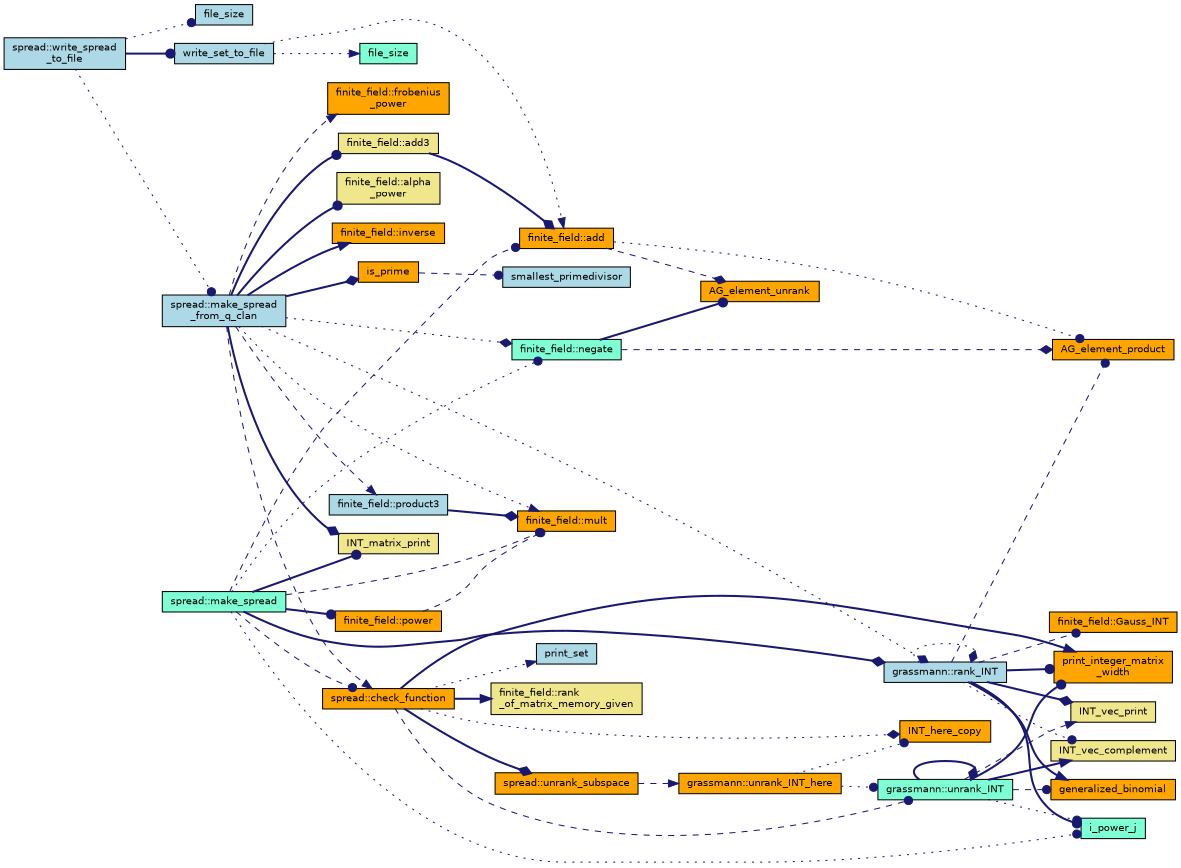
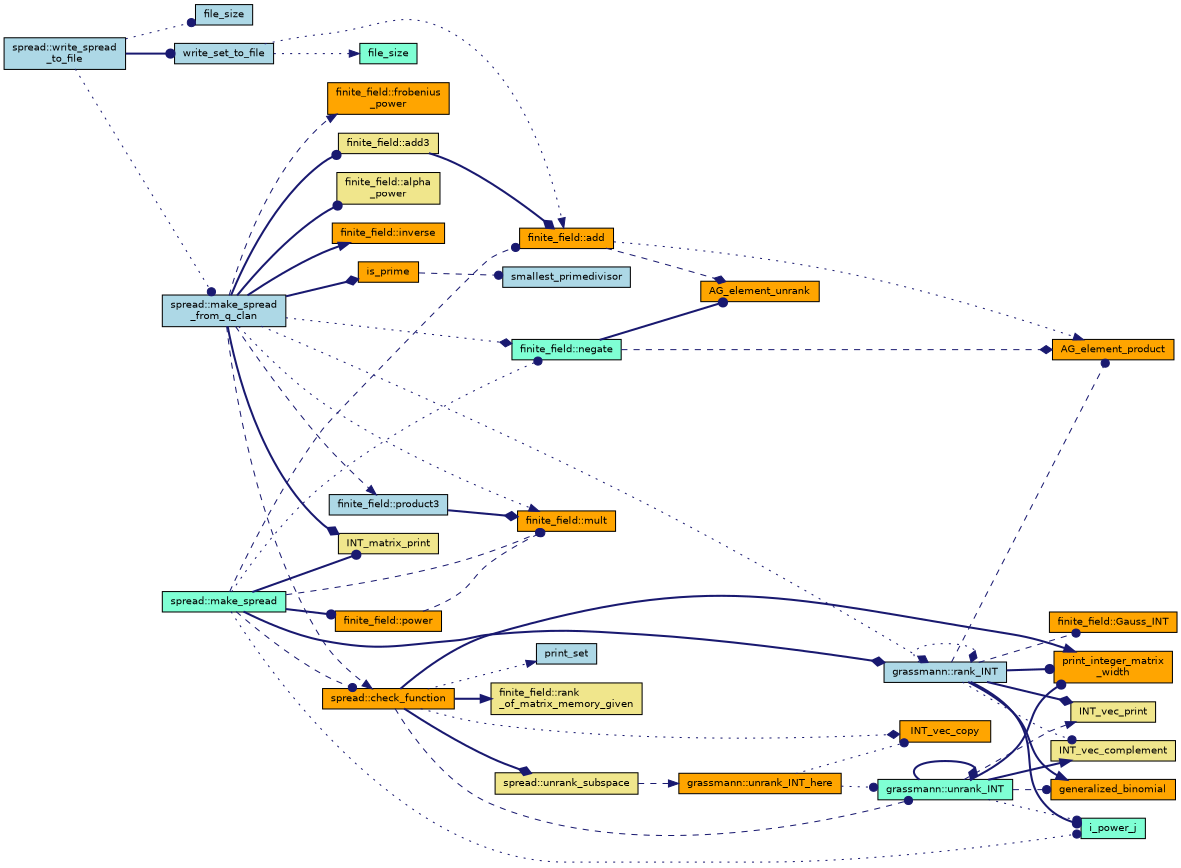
edge "finite_field::add" -> "AG_element_product": arrowhead dot -> normal
node "INT_here_copy": label "INT_here_copy" -> "INT_vec_copy"
node "spread::unrank_subspace": fillcolor orange -> khaki
